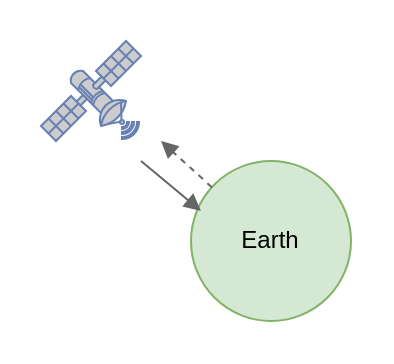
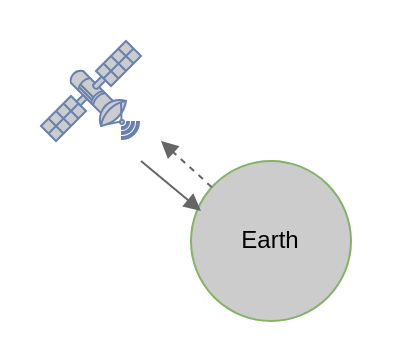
node "Earth": fillcolor #d5e8d4 -> #cccccc
